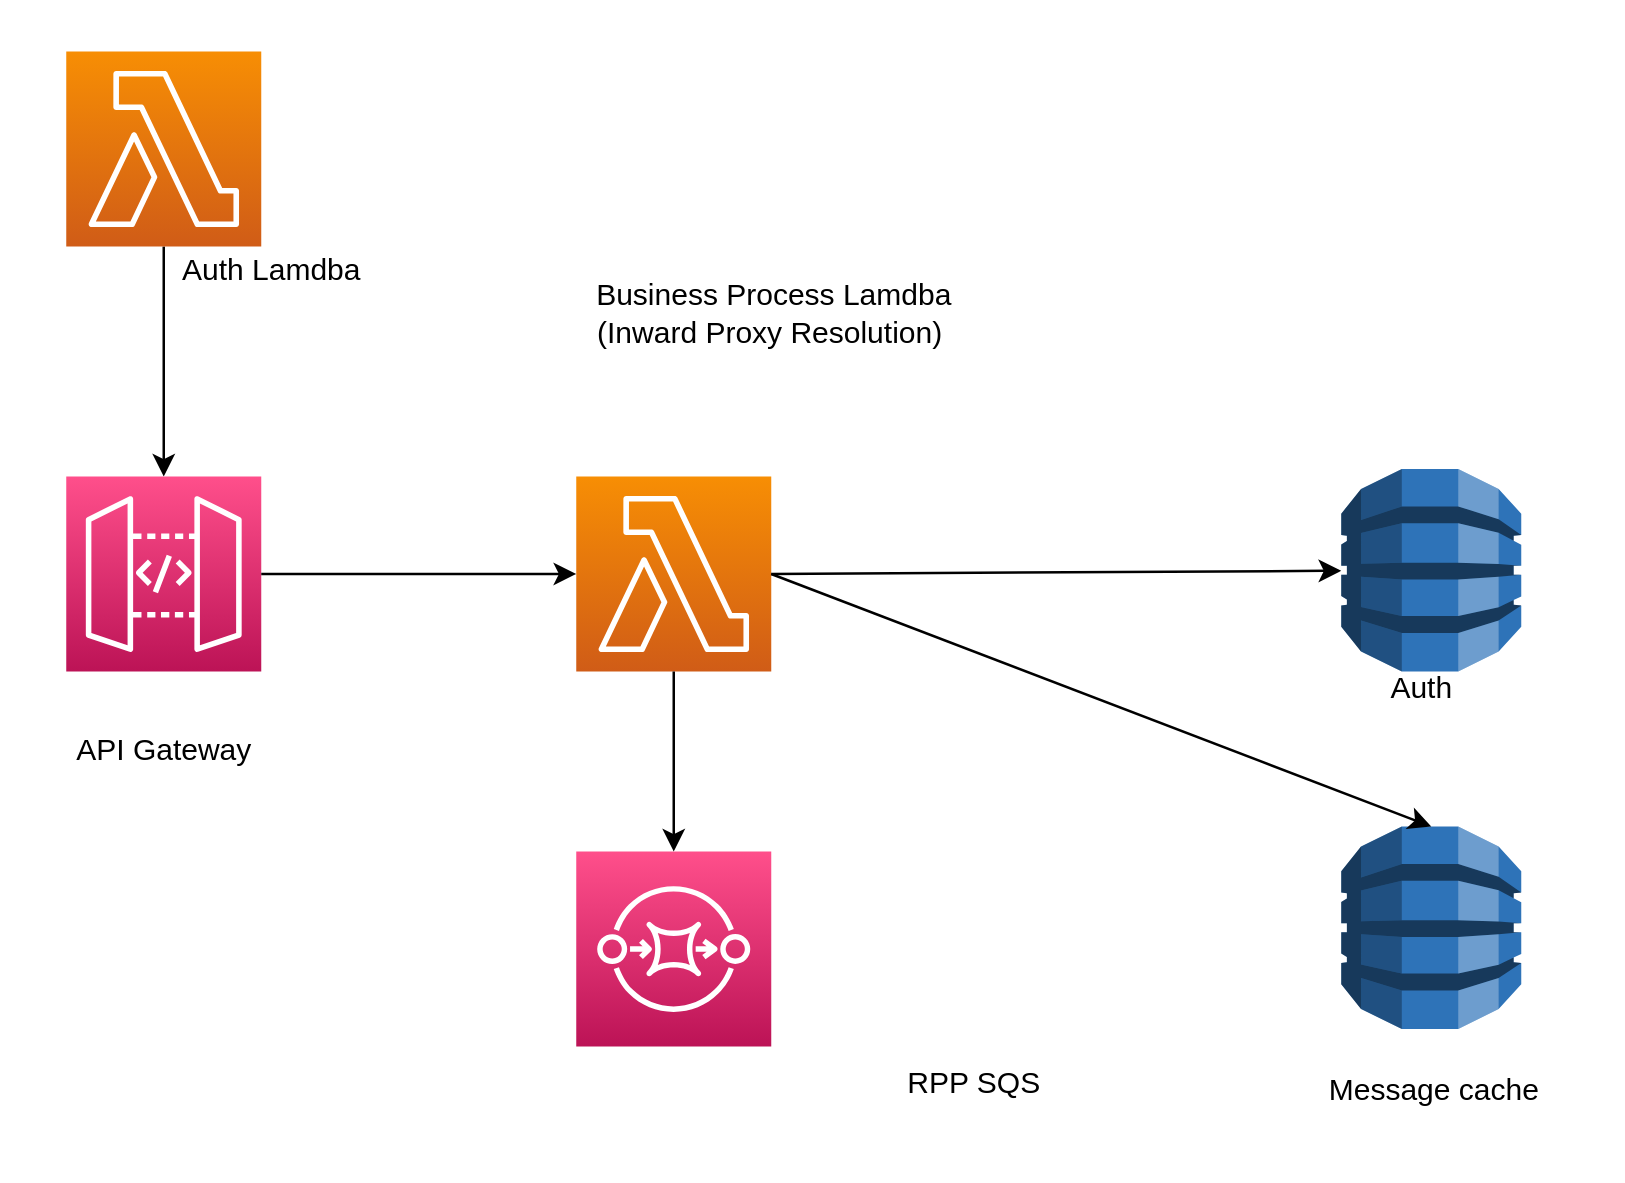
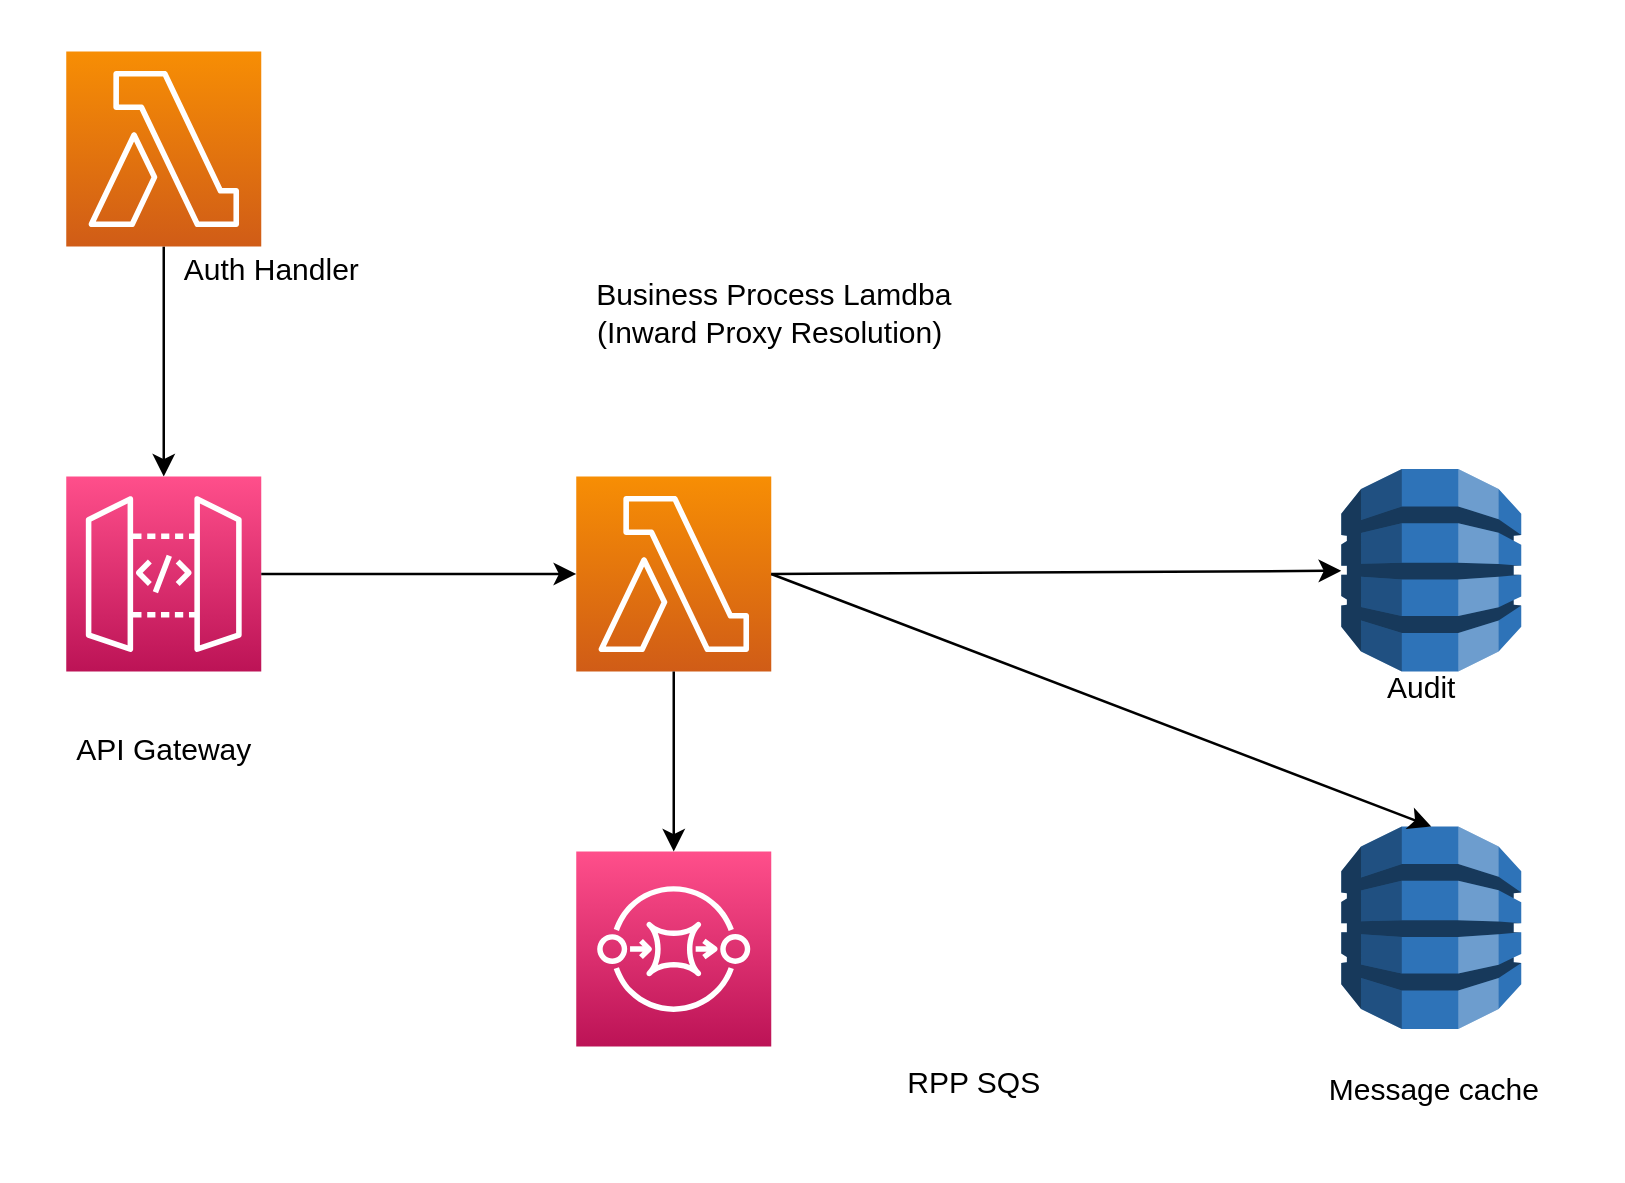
node "Auth Lamdba": label "Auth Lamdba" -> "Auth Handler"
node "Auth": label "Auth" -> "Audit"
